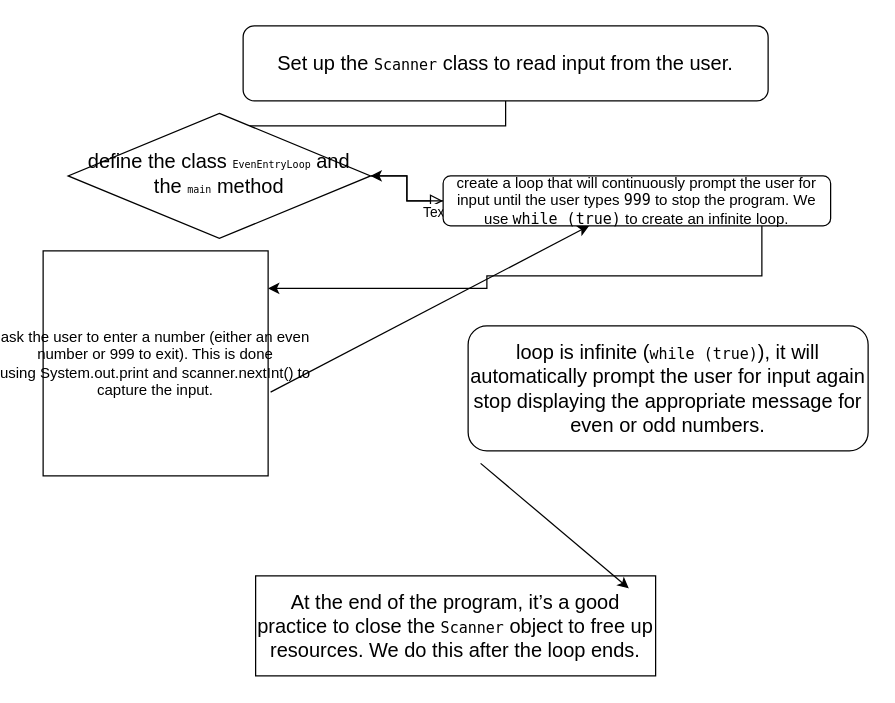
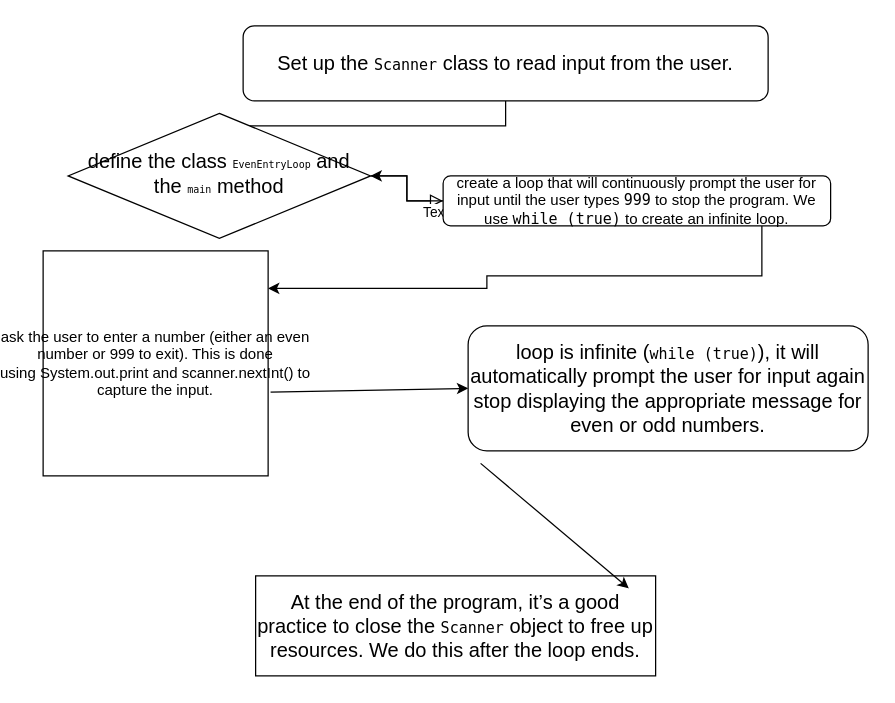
edge "ask the user to enter a number (either an even number or 999 to exit). This is done using System.out.print and scanner.nextInt() to capture the input." -> "create a loop that will continuously prompt the user for input until the user types 999 to stop the program. We use while (true) to create an infinite loop.": now "ask the user to enter a number (either an even number or 999 to exit). This is done using System.out.print and scanner.nextInt() to capture the input." -> "loop is infinite (while (true)), it will automatically prompt the user for input again stop displaying the appropriate message for even or odd numbers."
